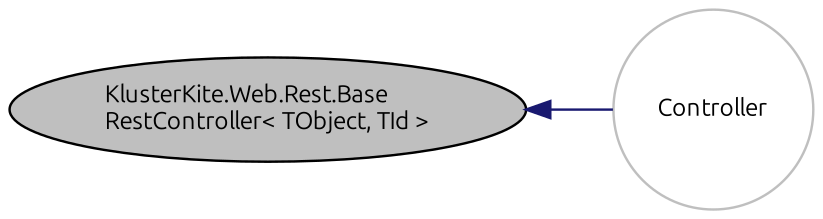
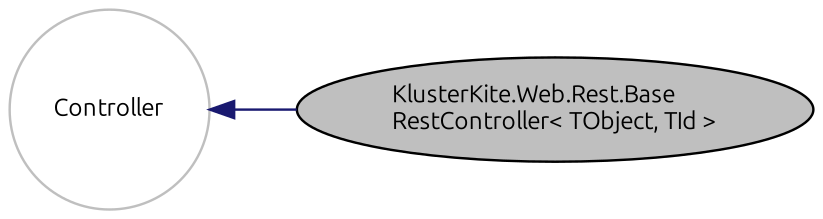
edge "Controller" -> "KlusterKite.Web.Rest.Base RestController< TObject, TId >": reversed
